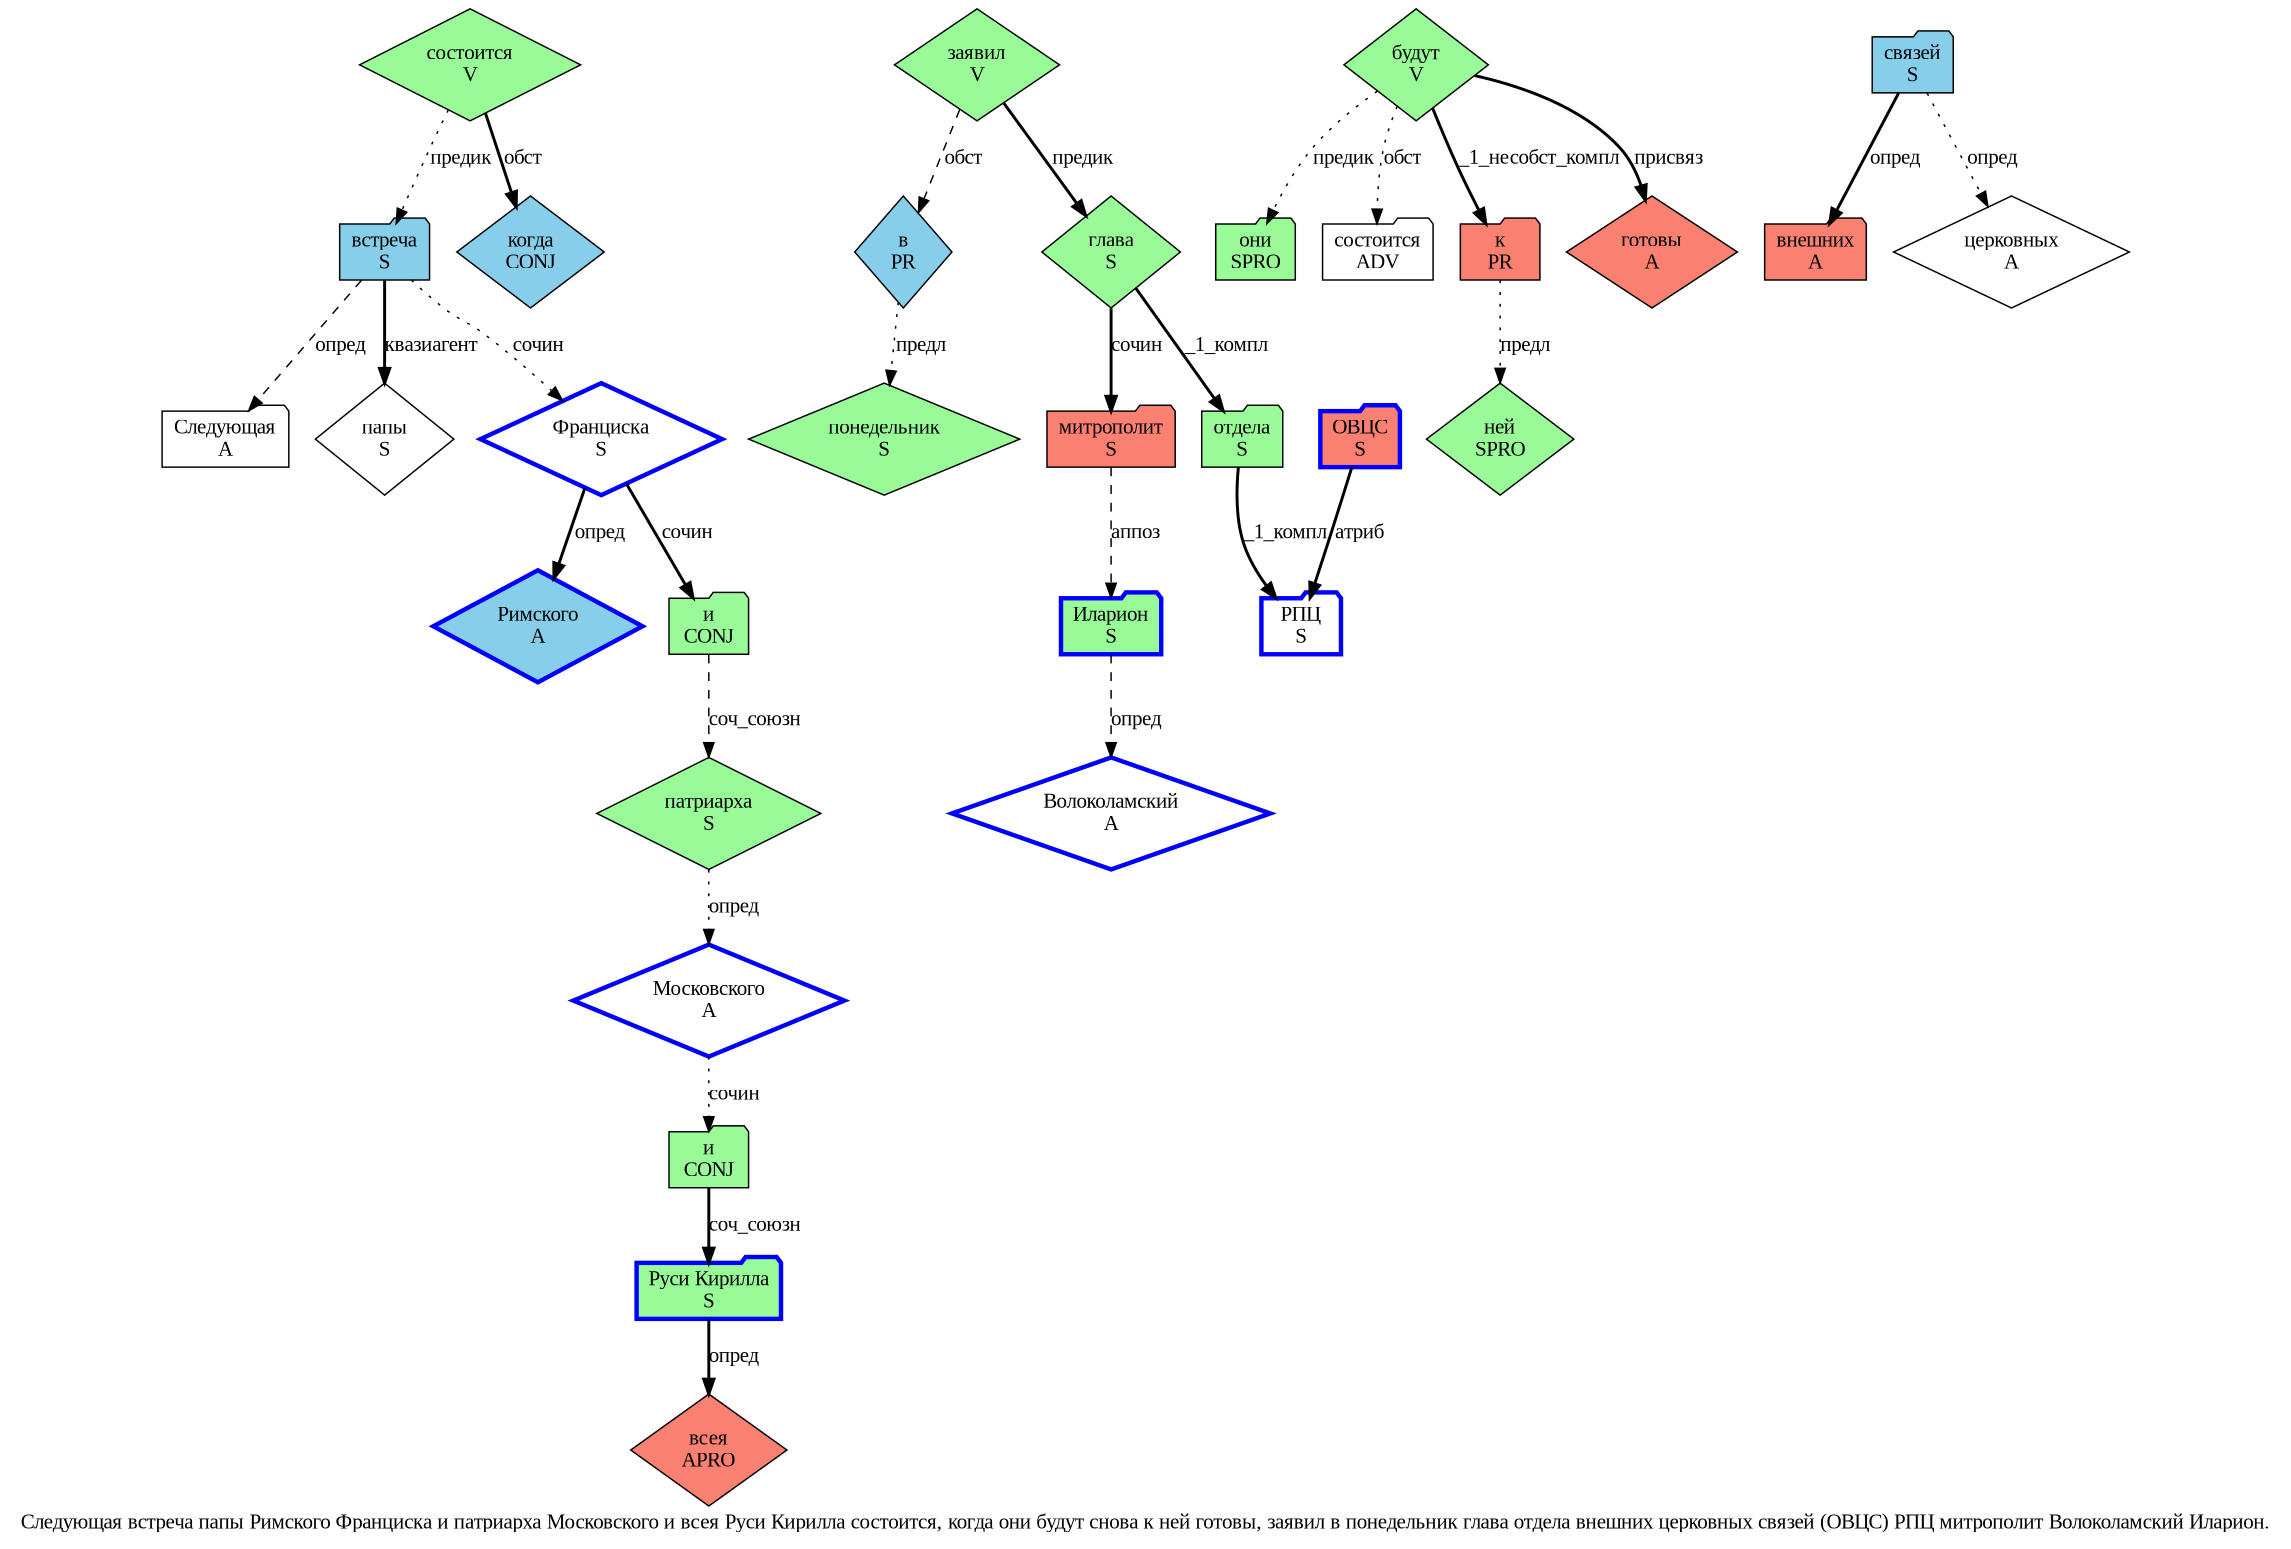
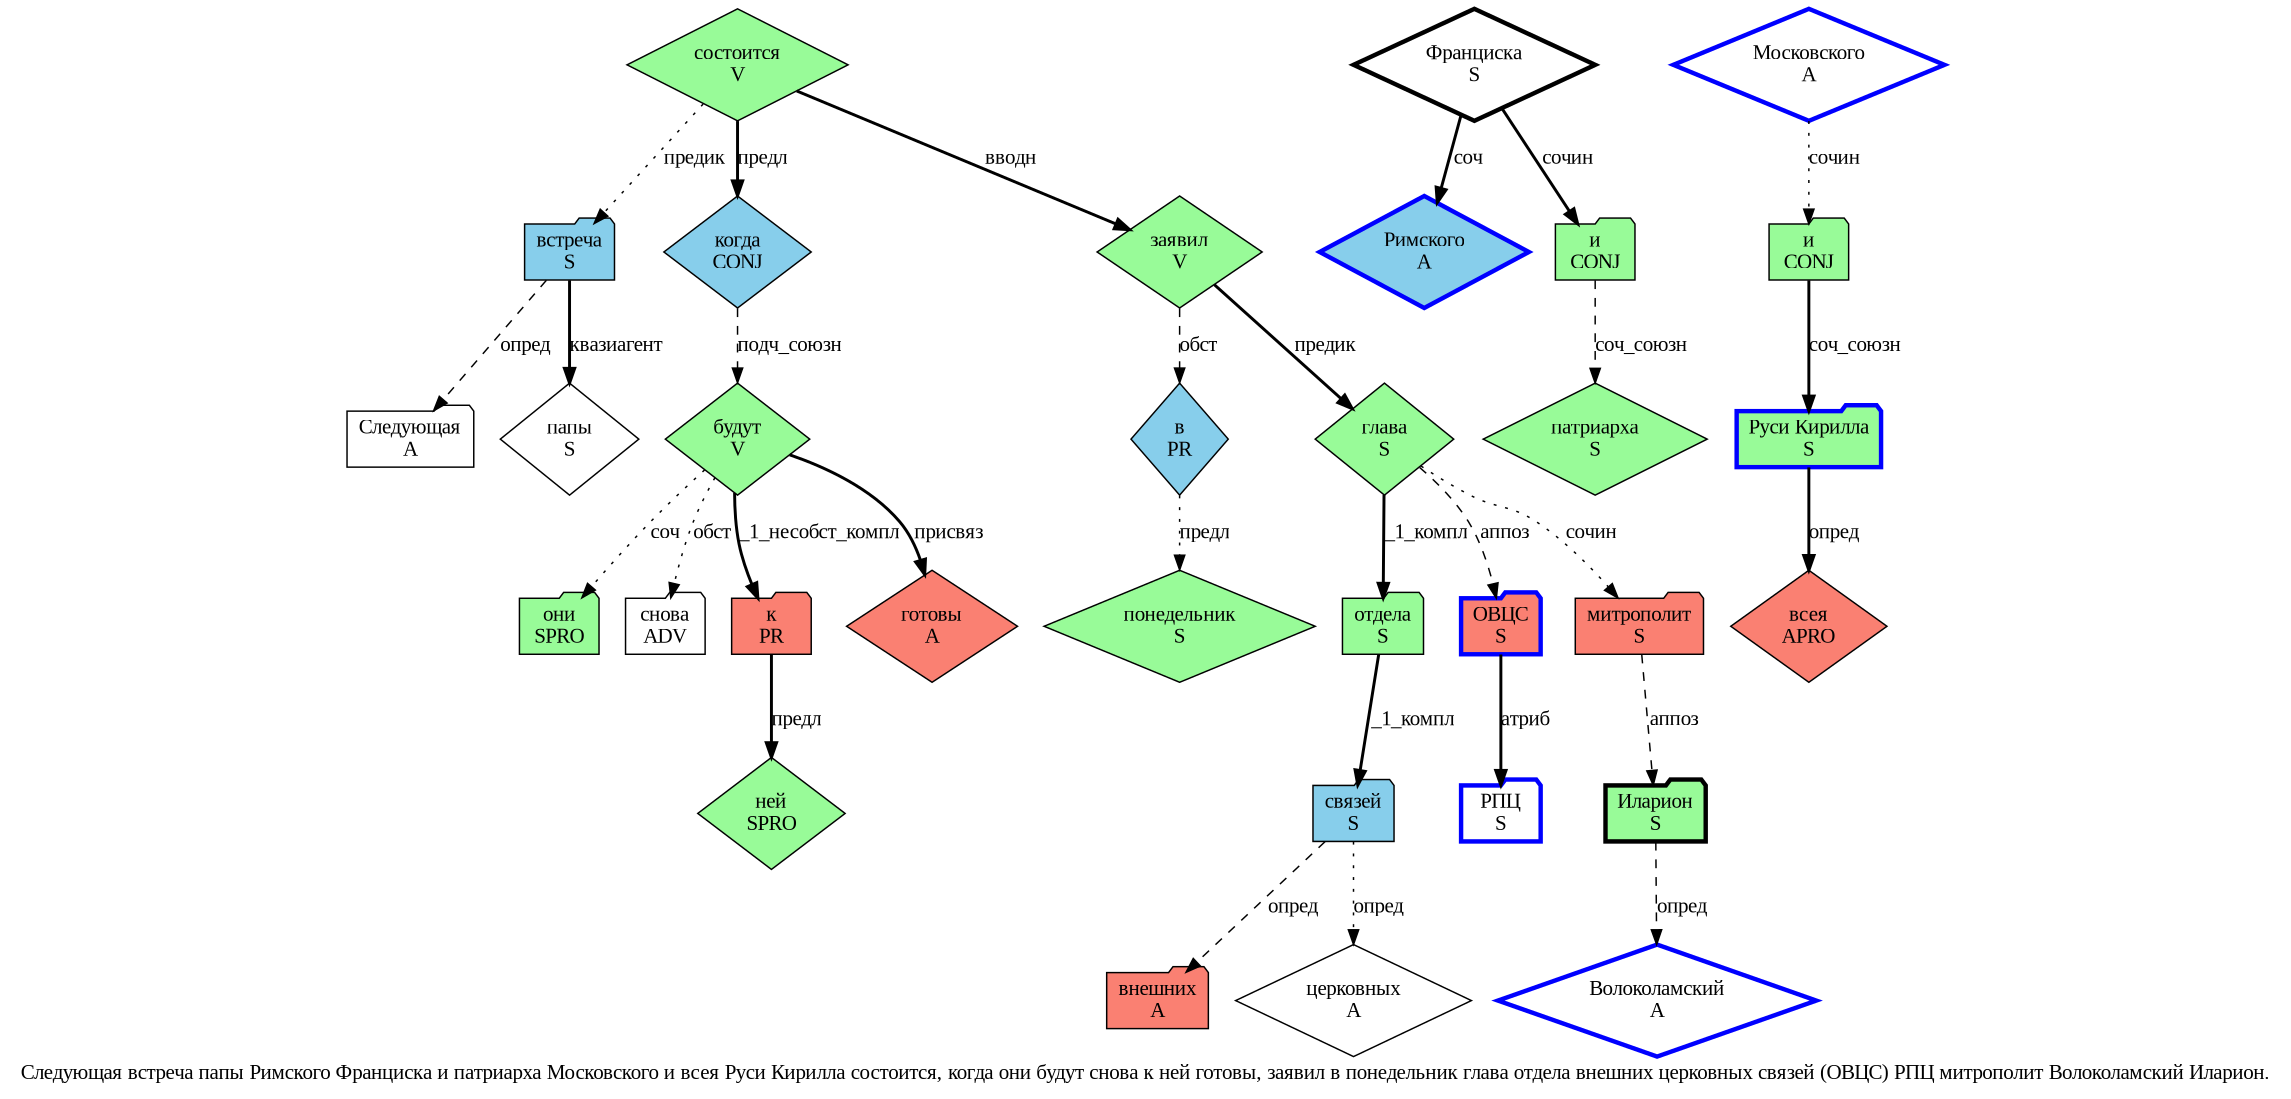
edge "связей S" -> "внешних A": style bold -> dashed
edge "состоится V" -> "заявил V": added, label "вводн"
edge "состоится V" -> "когда CONJ": label "обст" -> "предл"
edge "будут V" -> "они SPRO": label "предик" -> "соч"
node "состоится ADV": label "состоится ADV" -> "снова ADV"
edge "к PR" -> "ней SPRO": style dotted -> bold
edge "встреча S" -> "Франциска S": removed, label "сочин"
edge "когда CONJ" -> "будут V": added, label "подч_союзн"
edge "глава S" -> "митрополит S": style bold -> dotted
node "Франциска S": color blue -> black
edge "глава S" -> "ОВЦС S": added, label "аппоз"
edge "отдела S" -> "РПЦ S": now "отдела S" -> "связей S"
edge "Франциска S" -> "Римского A": label "опред" -> "соч"
node "Иларион S": color blue -> black
edge "патриарха S" -> "Московского A": removed, label "опред"
